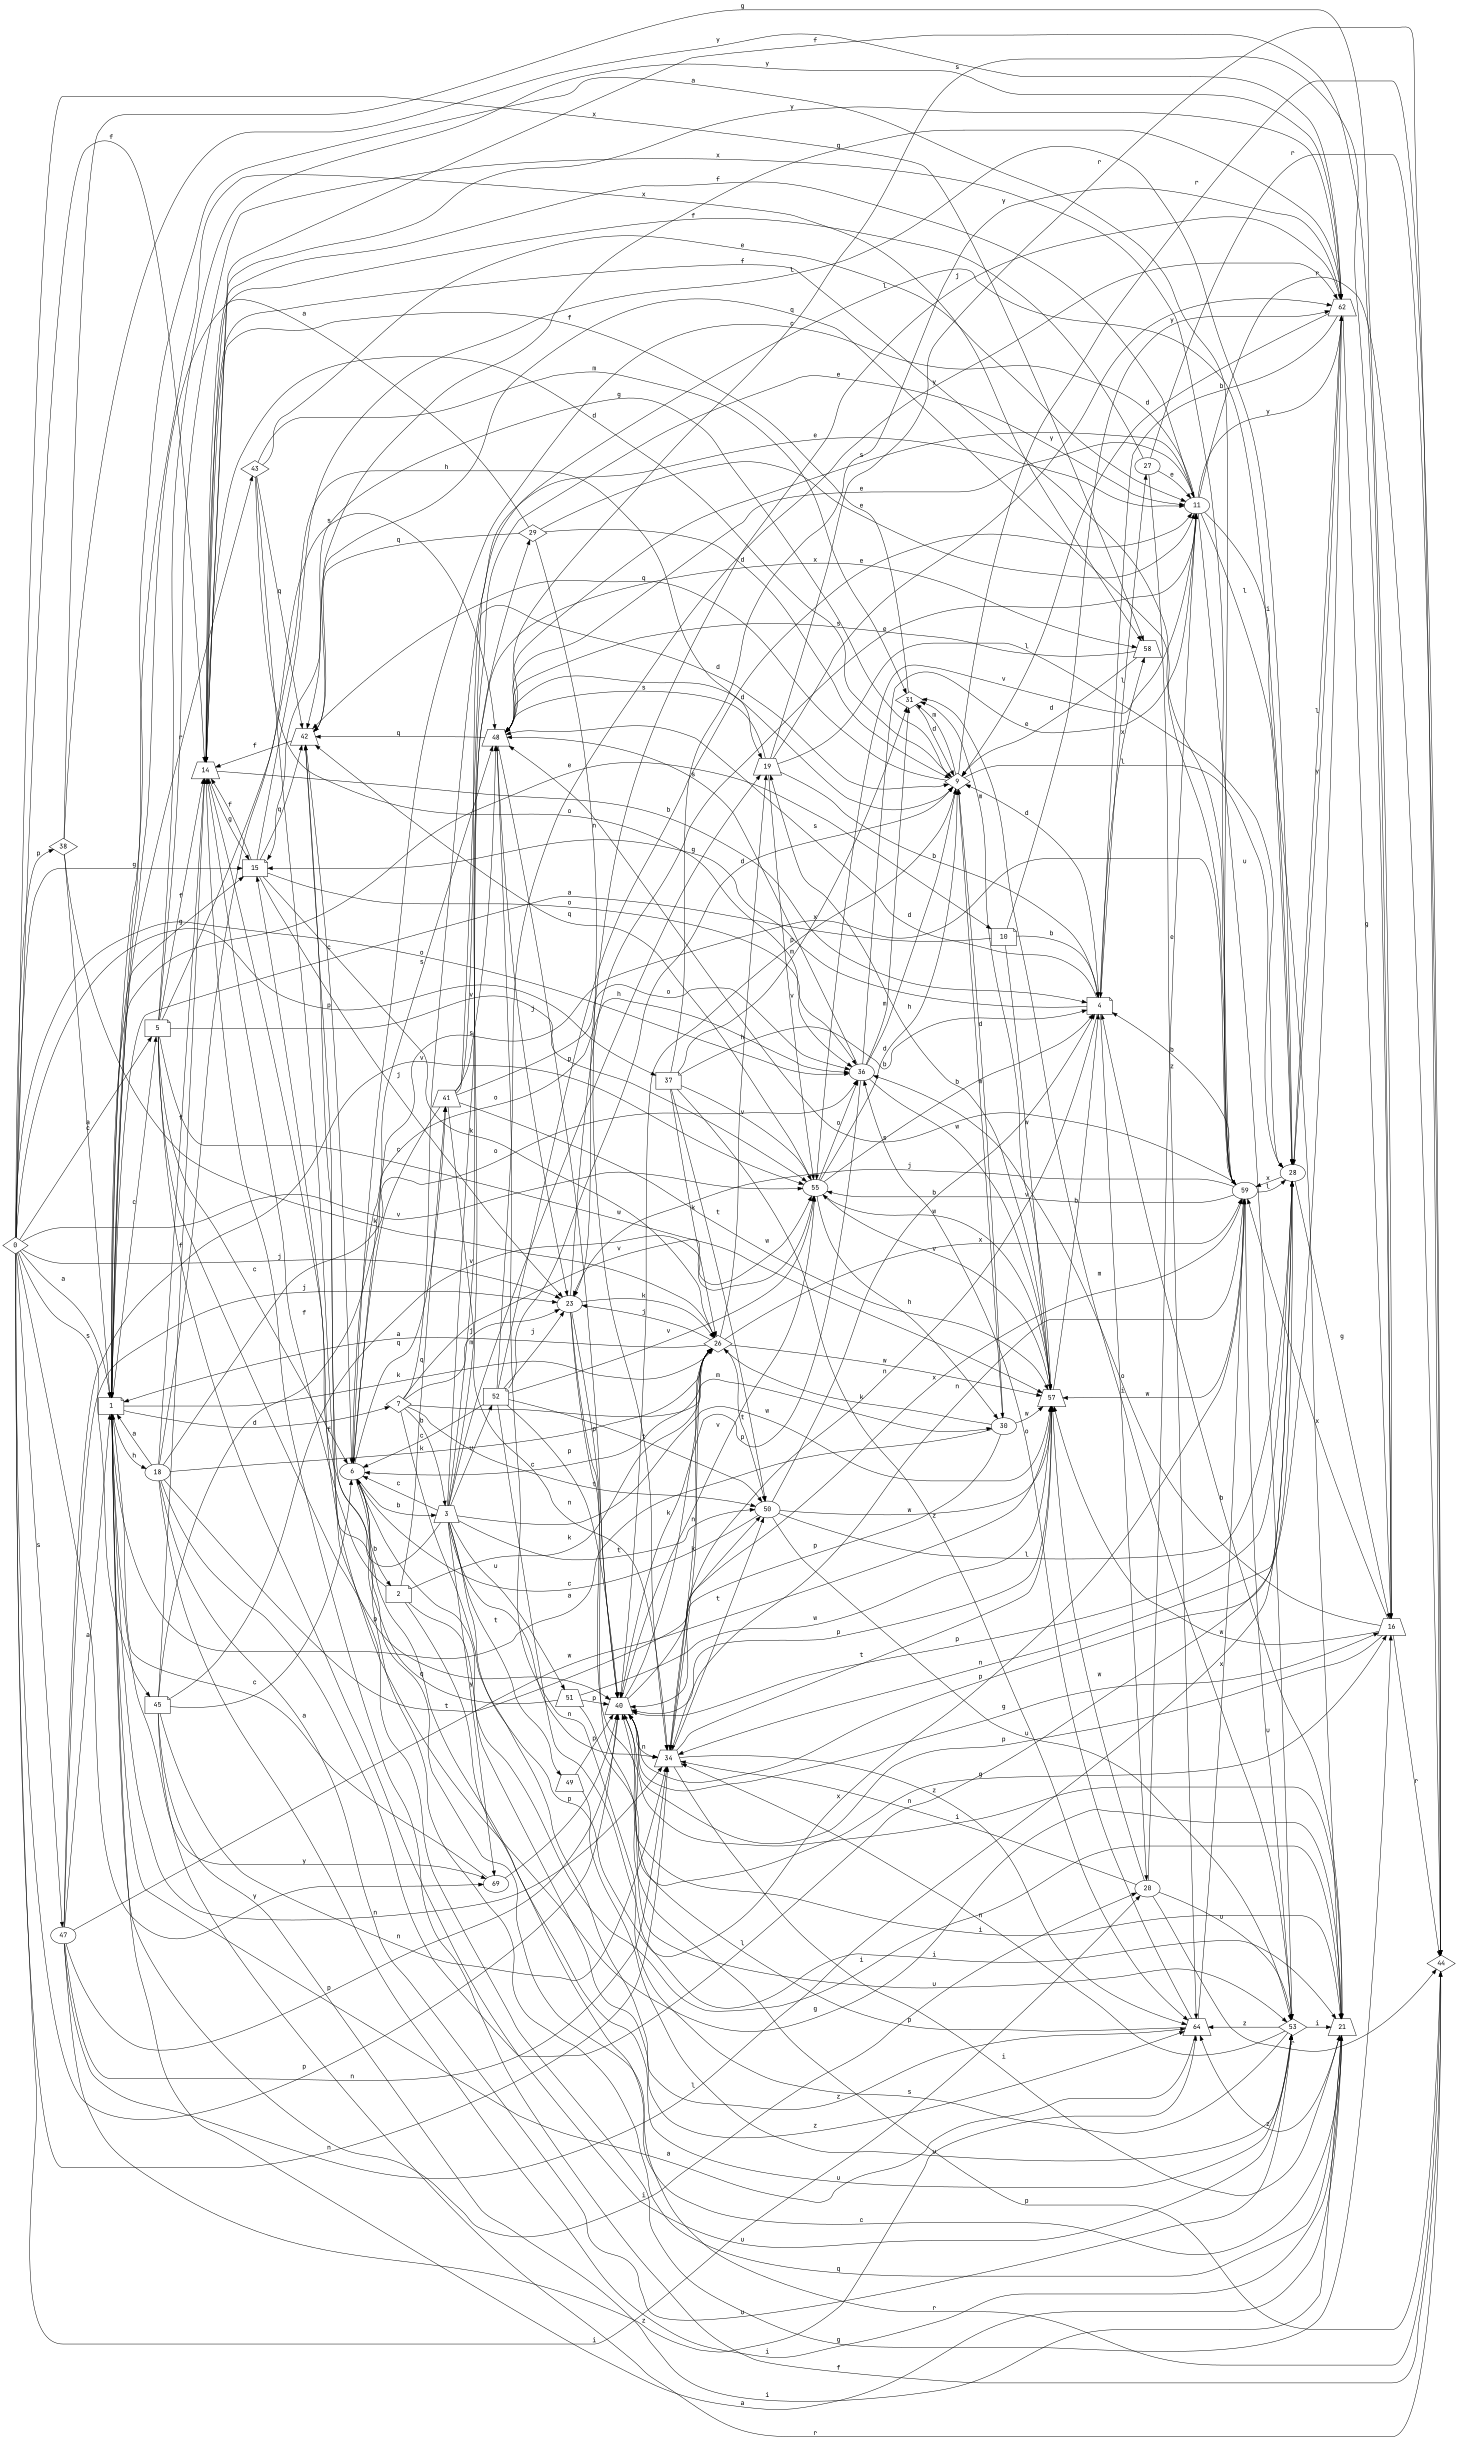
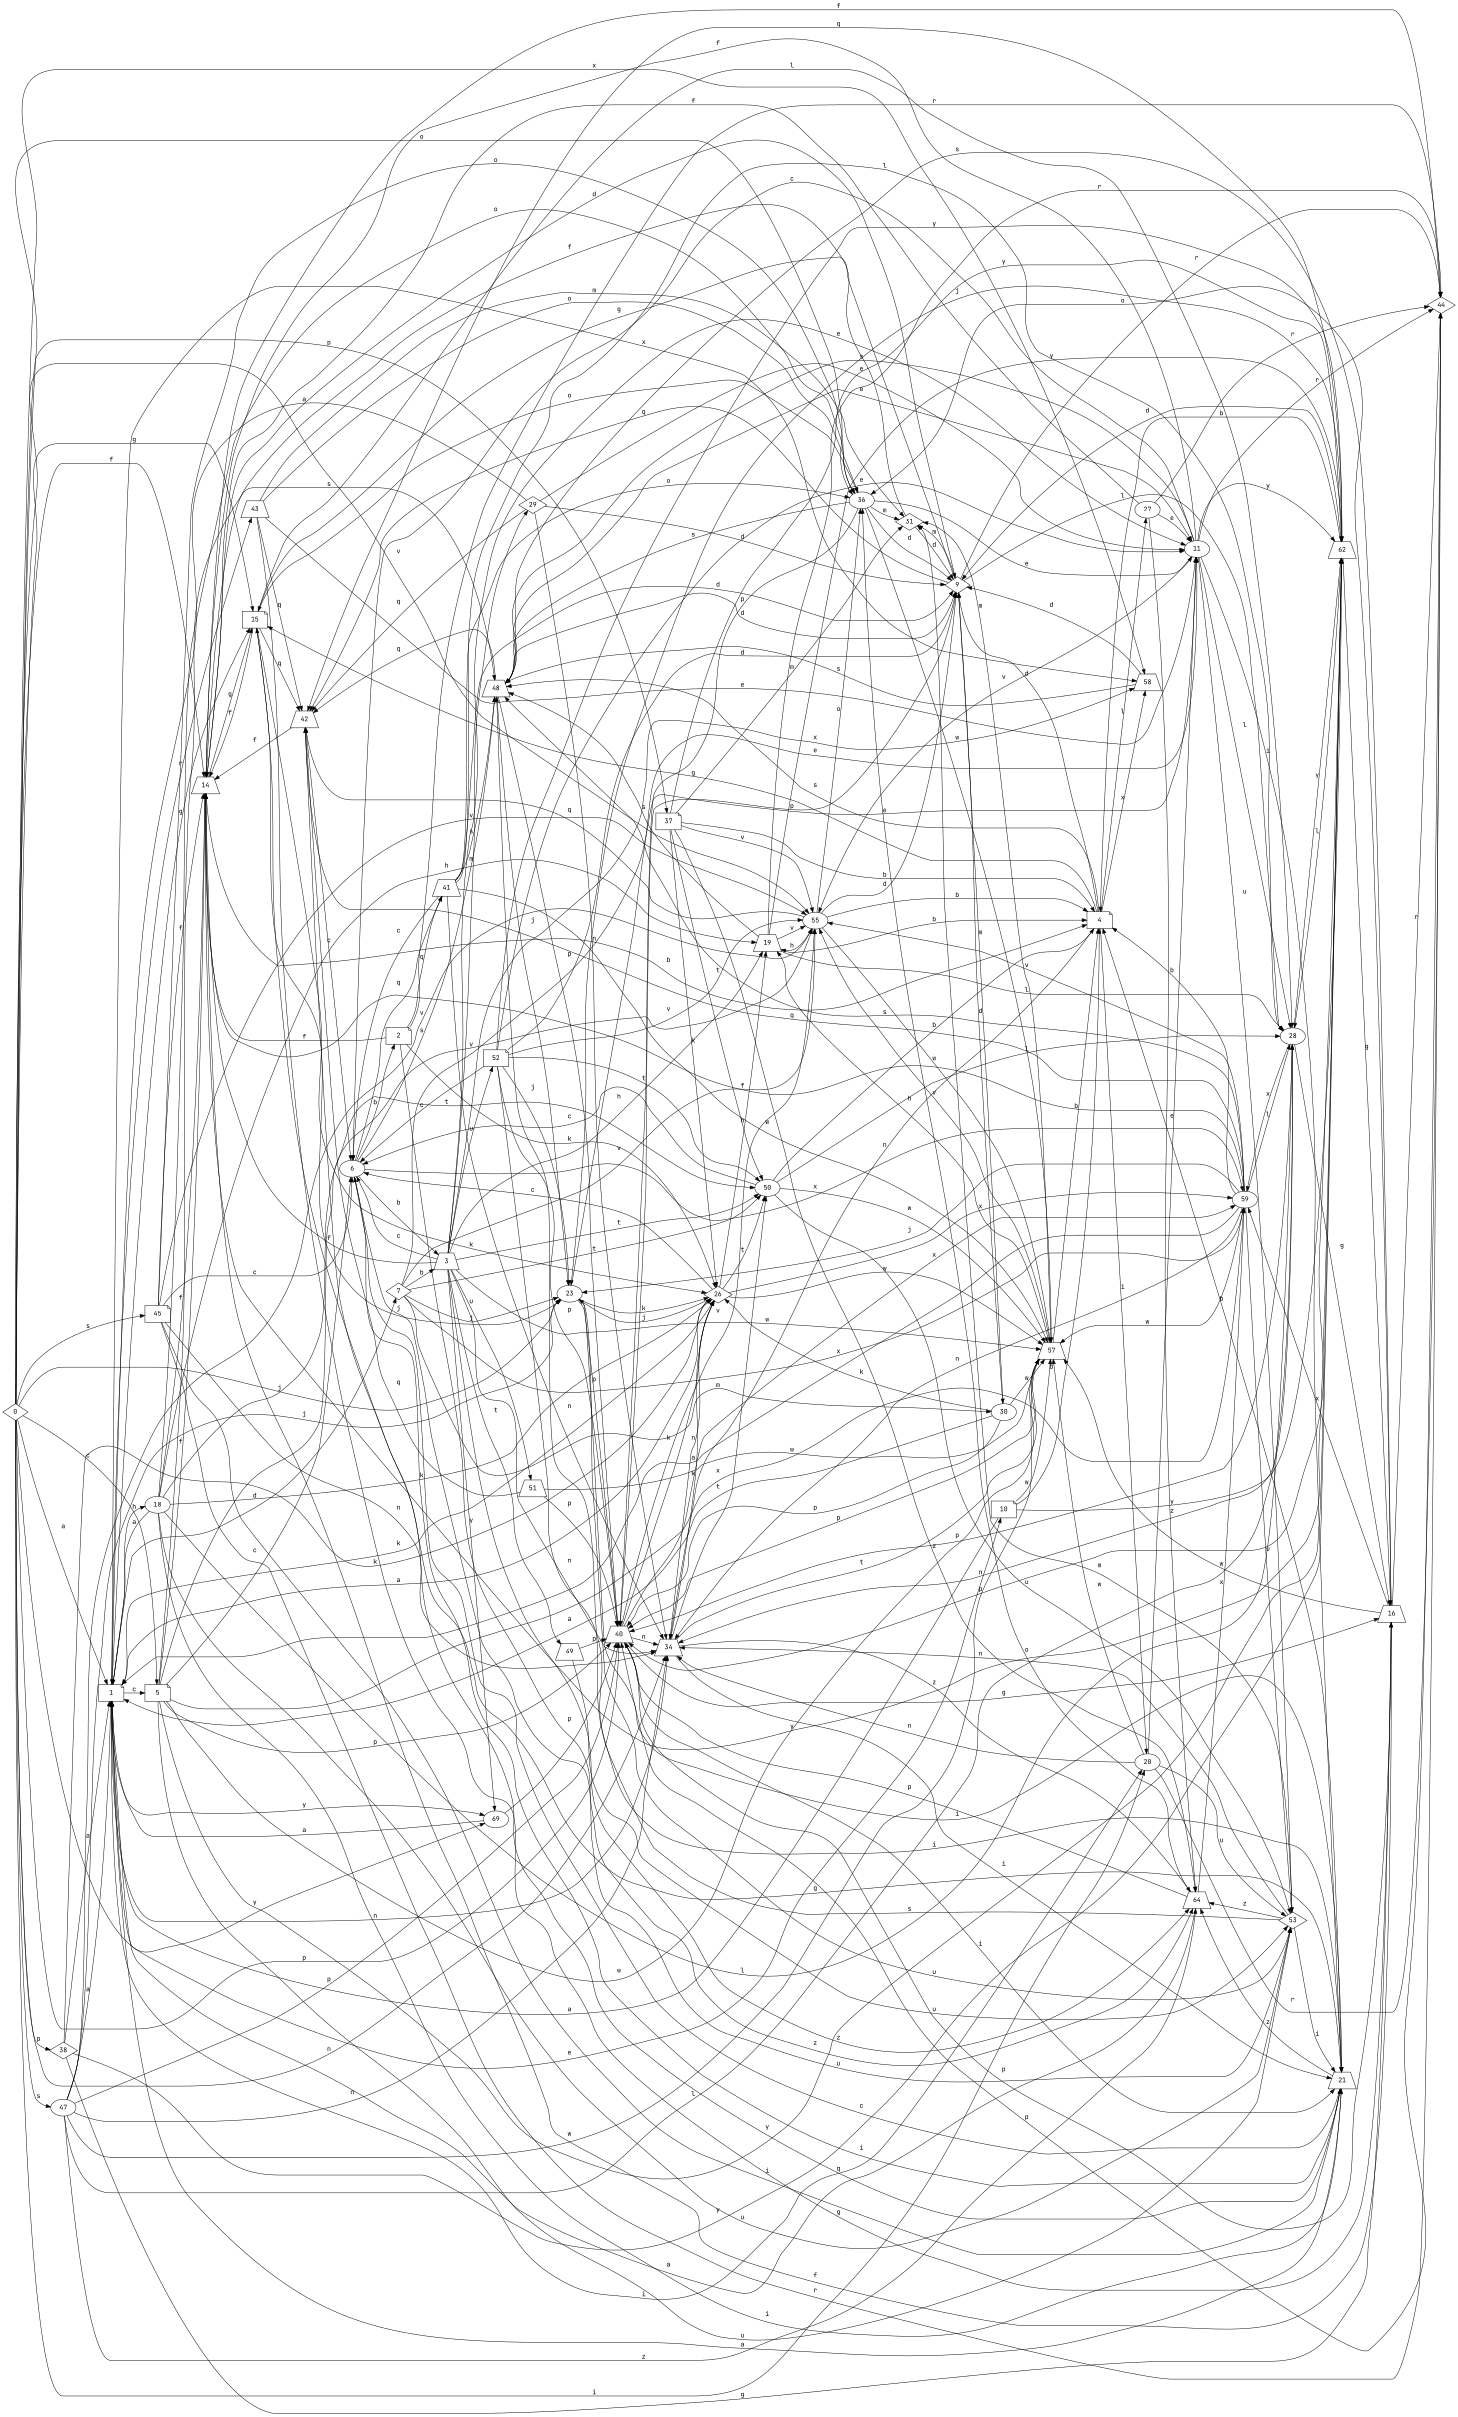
node "43": shape diamond -> trapezium
edge "55" -> "30": now "55" -> "19"
edge "51" -> "16": removed, label "g"
